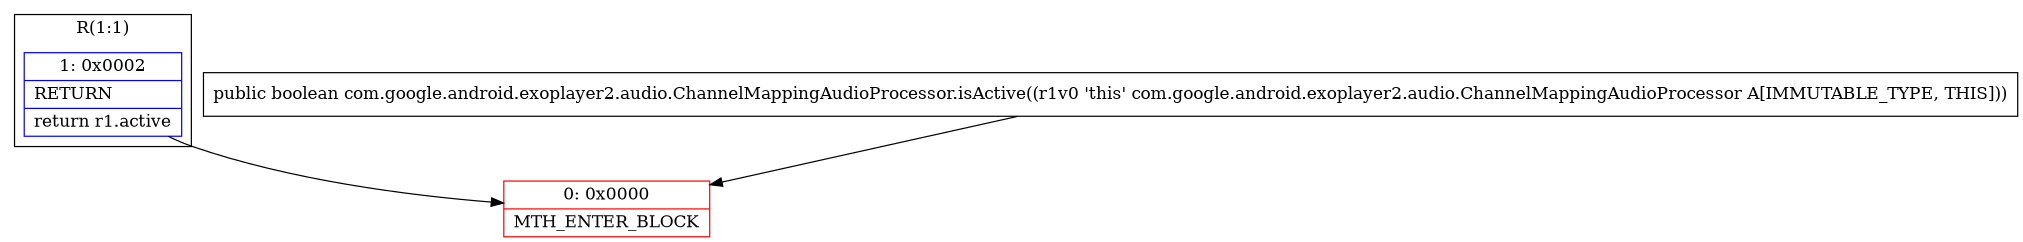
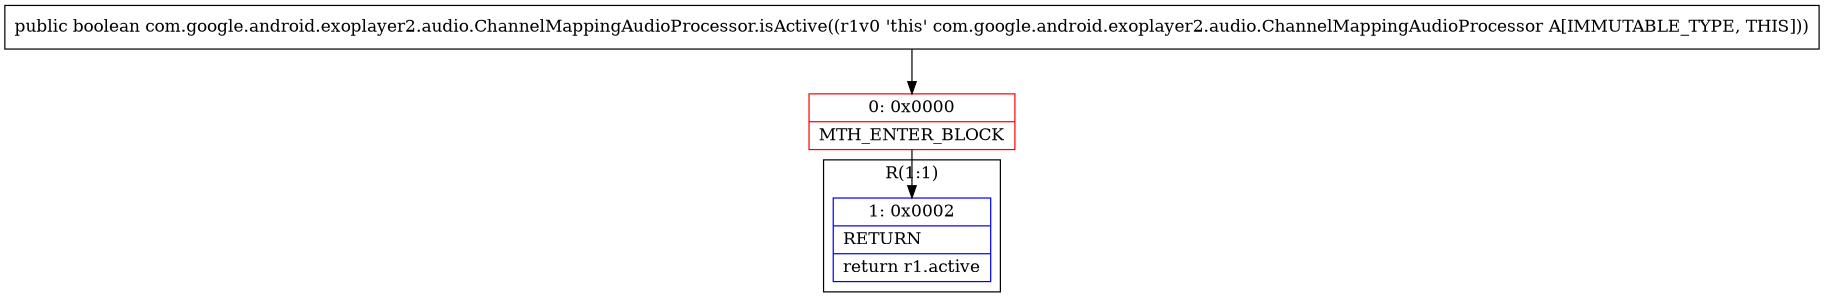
edge "1: 0x0002" -> "0: 0x0000": reversed
